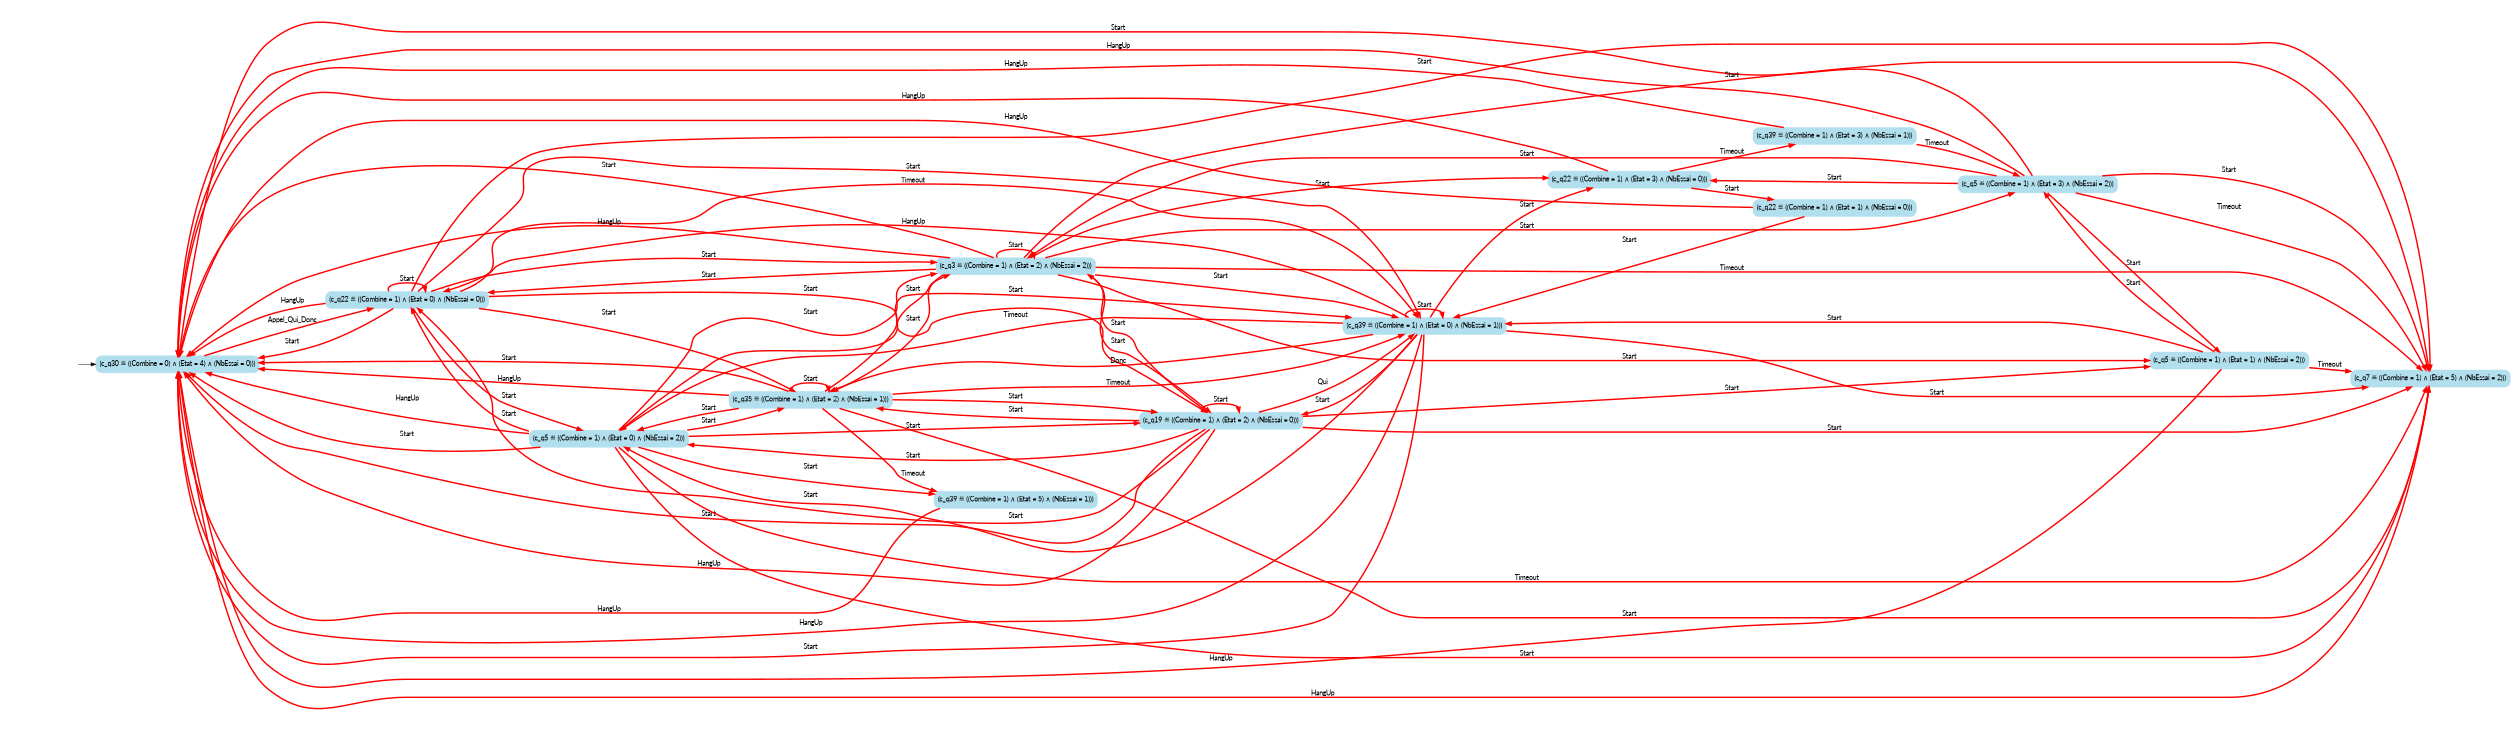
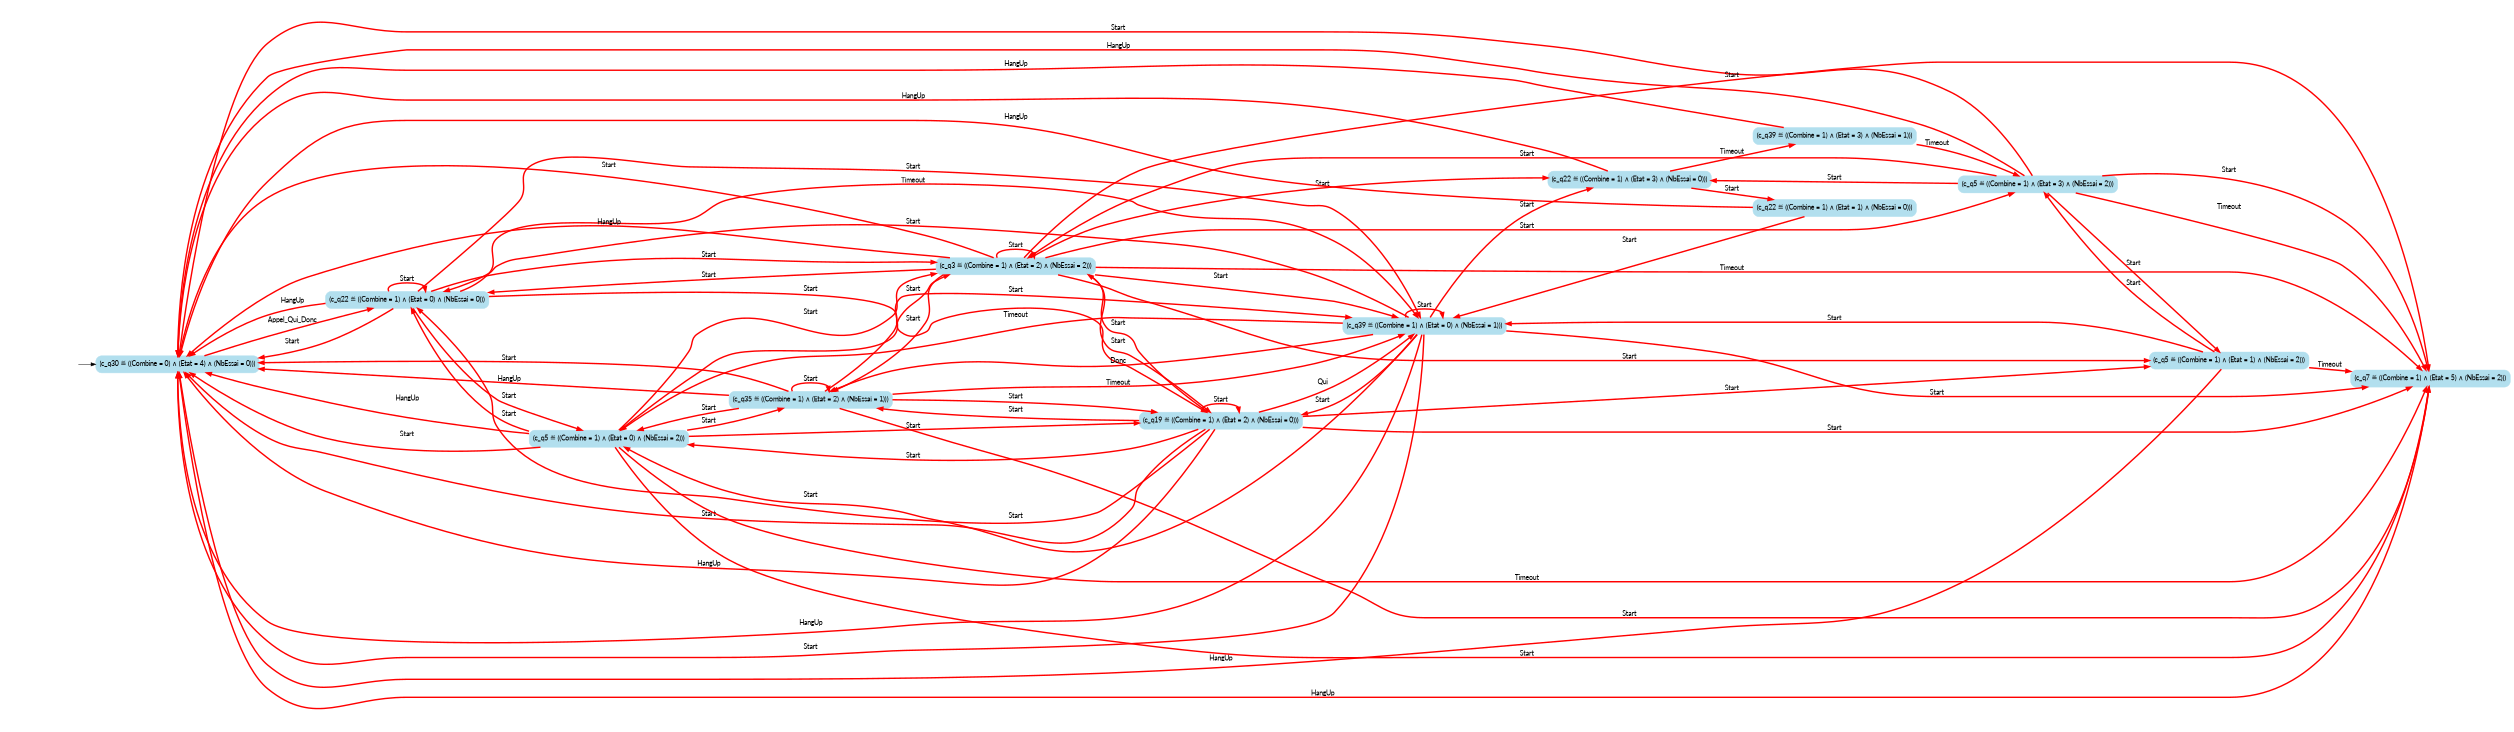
edge "(c_q22 ≝ ((Combine = 1) ∧ (Etat = 0) ∧ (NbEssai = 0)))" -> "(c_q7 ≝ ((Combine = 1) ∧ (Etat = 5) ∧ (NbEssai = 2)))": removed, label "Start"
edge "(c_q39 ≝ ((Combine = 1) ∧ (Etat = 0) ∧ (NbEssai = 1)))" -> "(c_q22 ≝ ((Combine = 1) ∧ (Etat = 0) ∧ (NbEssai = 0)))": label "HangUp" -> "Start"
edge "(c_q22 ≝ ((Combine = 1) ∧ (Etat = 0) ∧ (NbEssai = 0)))" -> "(c_q35 ≝ ((Combine = 1) ∧ (Etat = 2) ∧ (NbEssai = 1)))": removed, label "Start"
node "(c_q39 ≝ ((Combine = 1) ∧ (Etat = 5) ∧ (NbEssai = 1)))": removed
